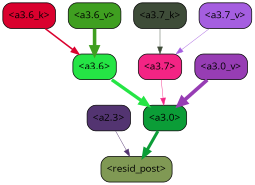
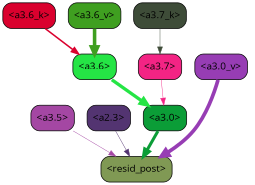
node "<a3.7_v>": removed
edge "<a3.0_v>" -> "<a3.0>": now "<a3.0_v>" -> "<resid_post>"
node "<a3.5>": added
